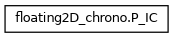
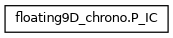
node "floating2D_chrono.P_IC": label "floating2D_chrono.P_IC" -> "floating9D_chrono.P_IC"
